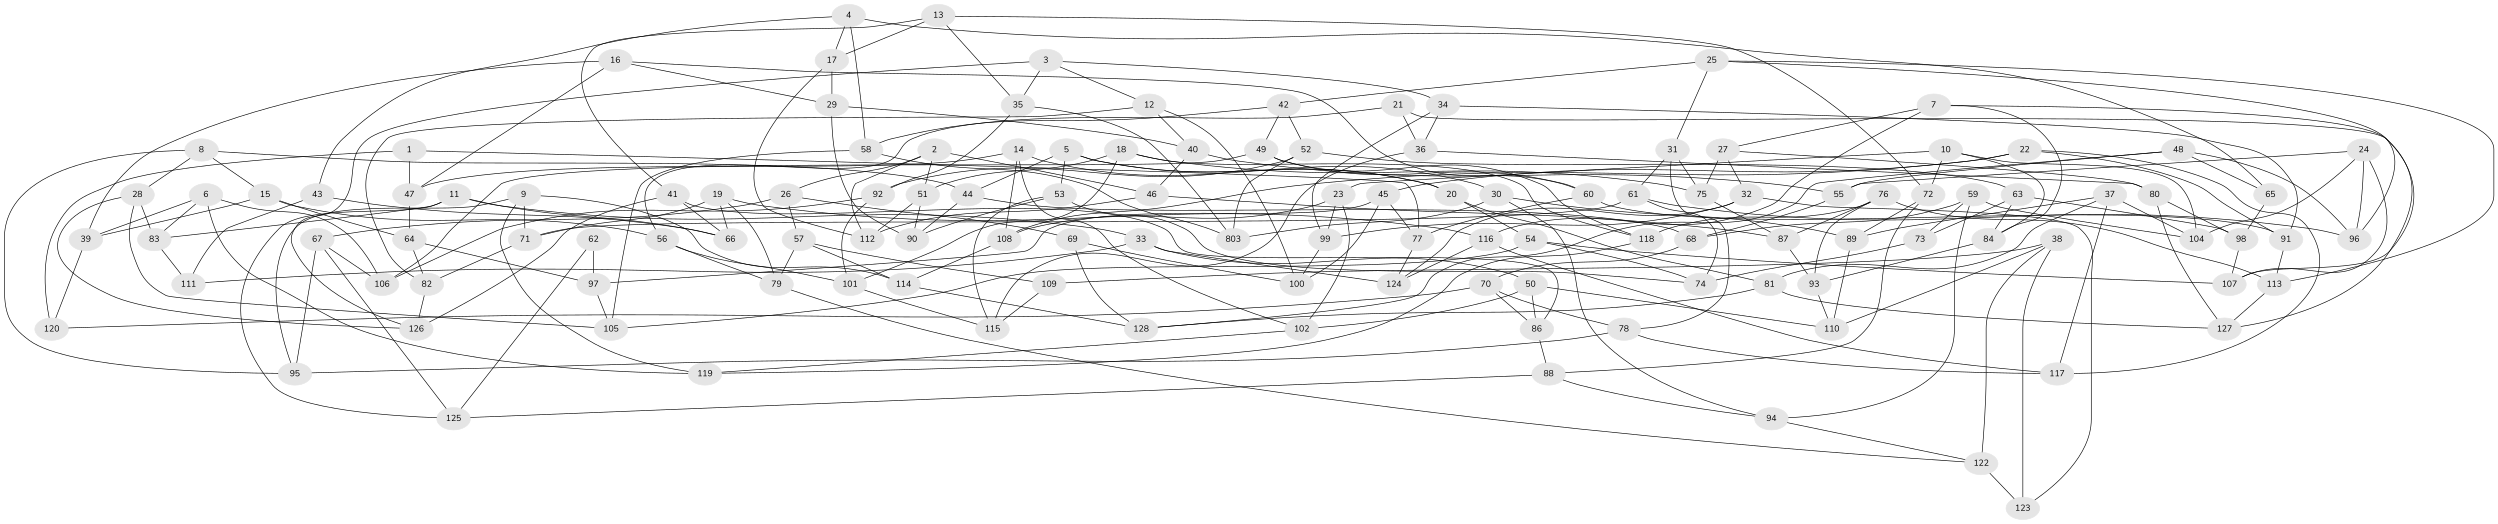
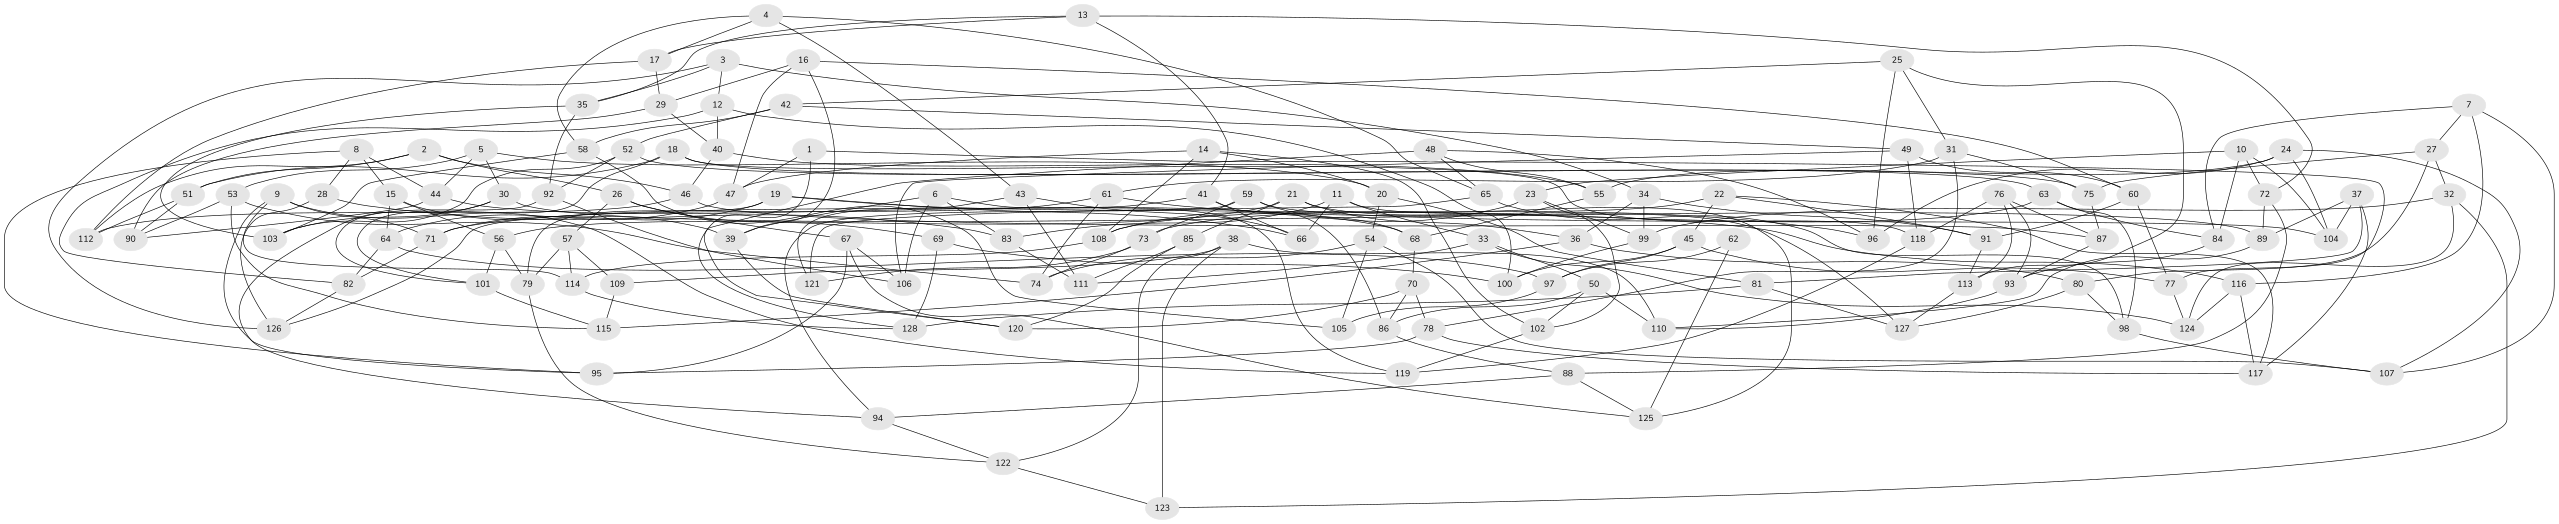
node "85": added
node "803": label "803" -> "103"
node "121": added
edge "28" -- "105": removed
